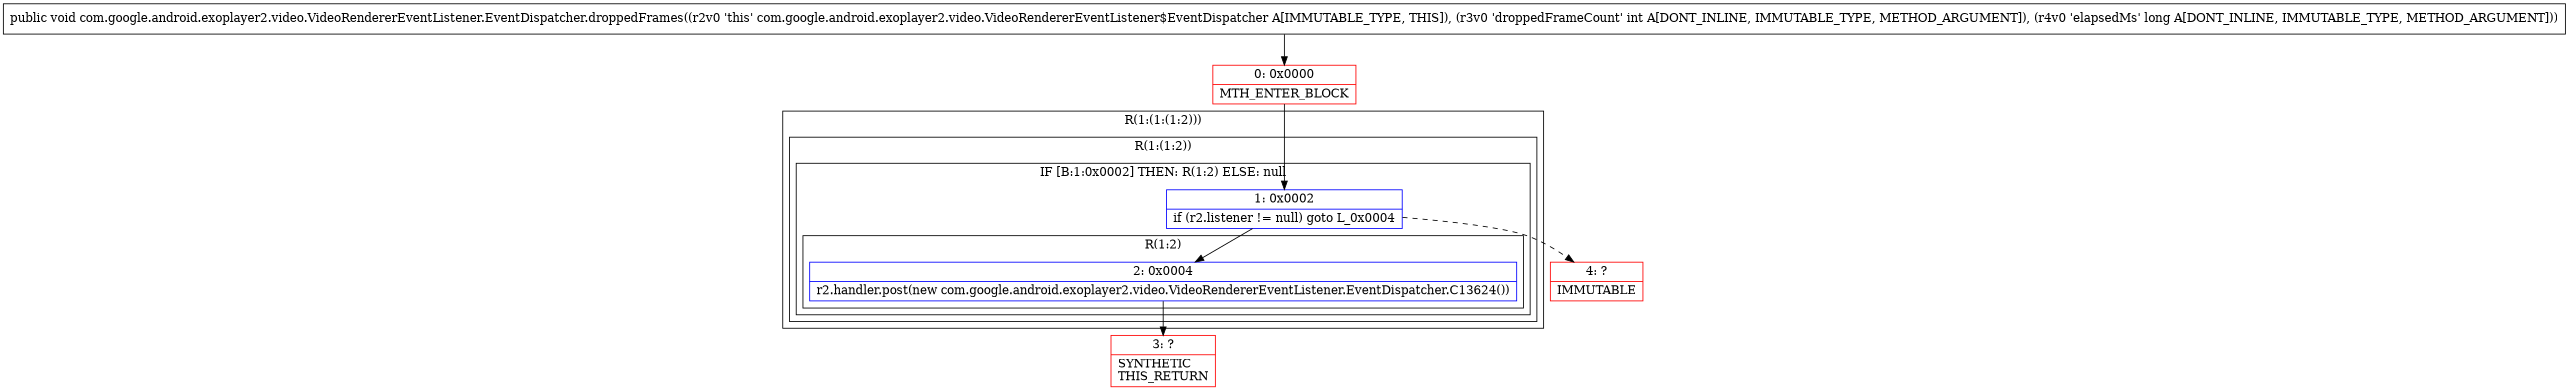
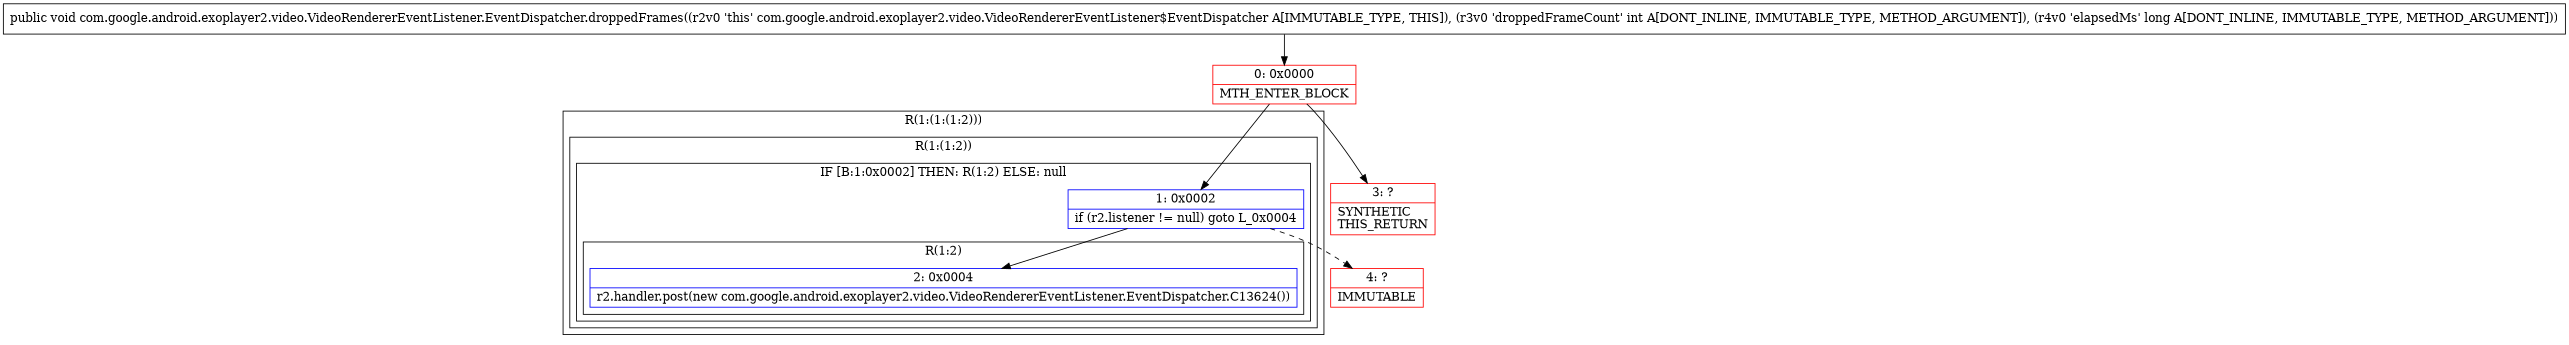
edge "2: 0x0004" -> "3: ?": now "0: 0x0000" -> "3: ?"
